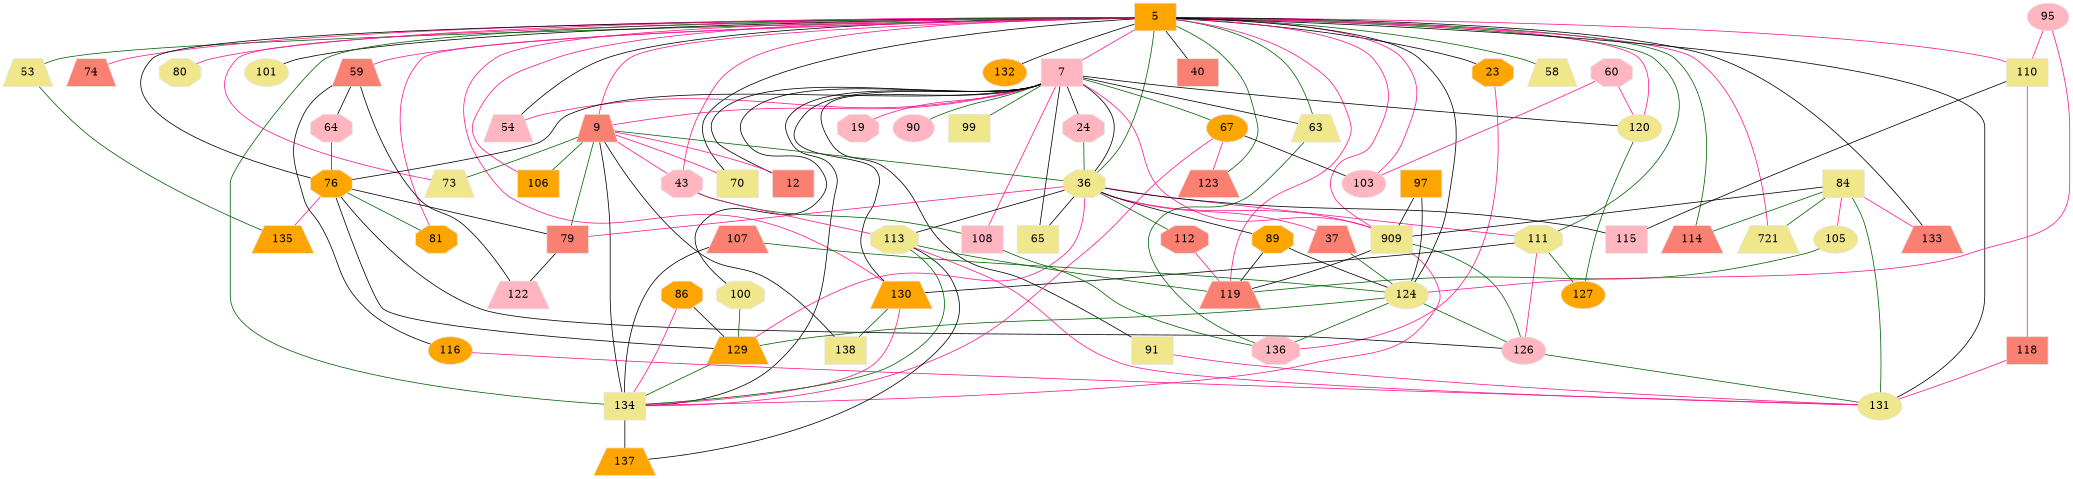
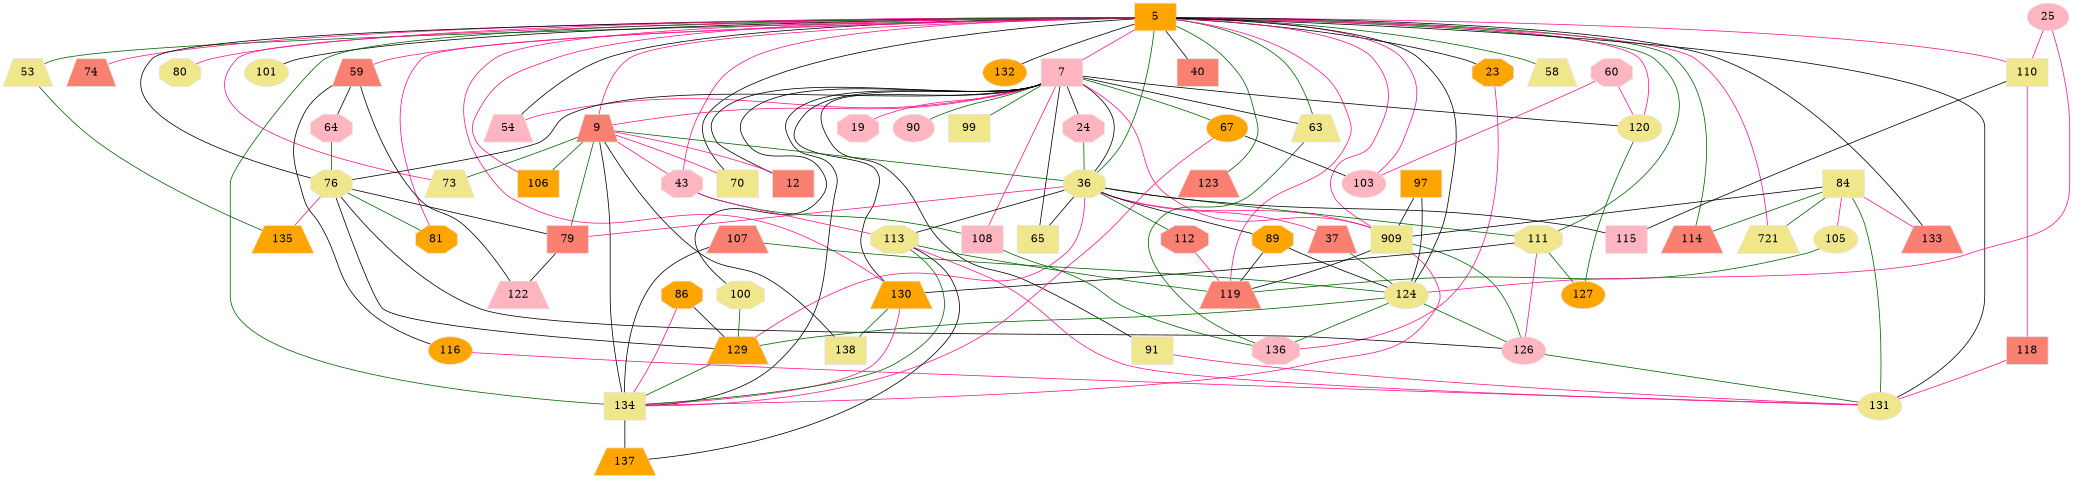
node "95": label "95" -> "25"
edge "67" -- "123": removed
node "76": fillcolor orange -> khaki
edge "36" -- "111": color deeppink -> darkgreen
